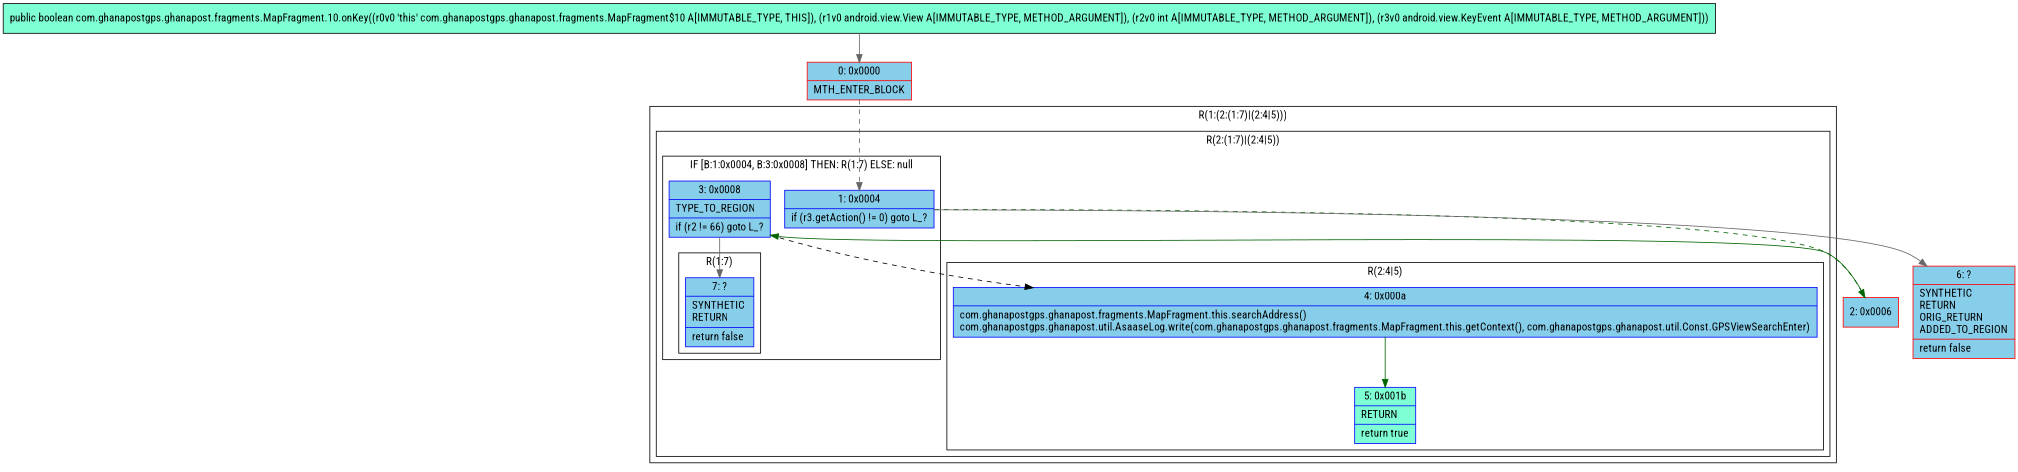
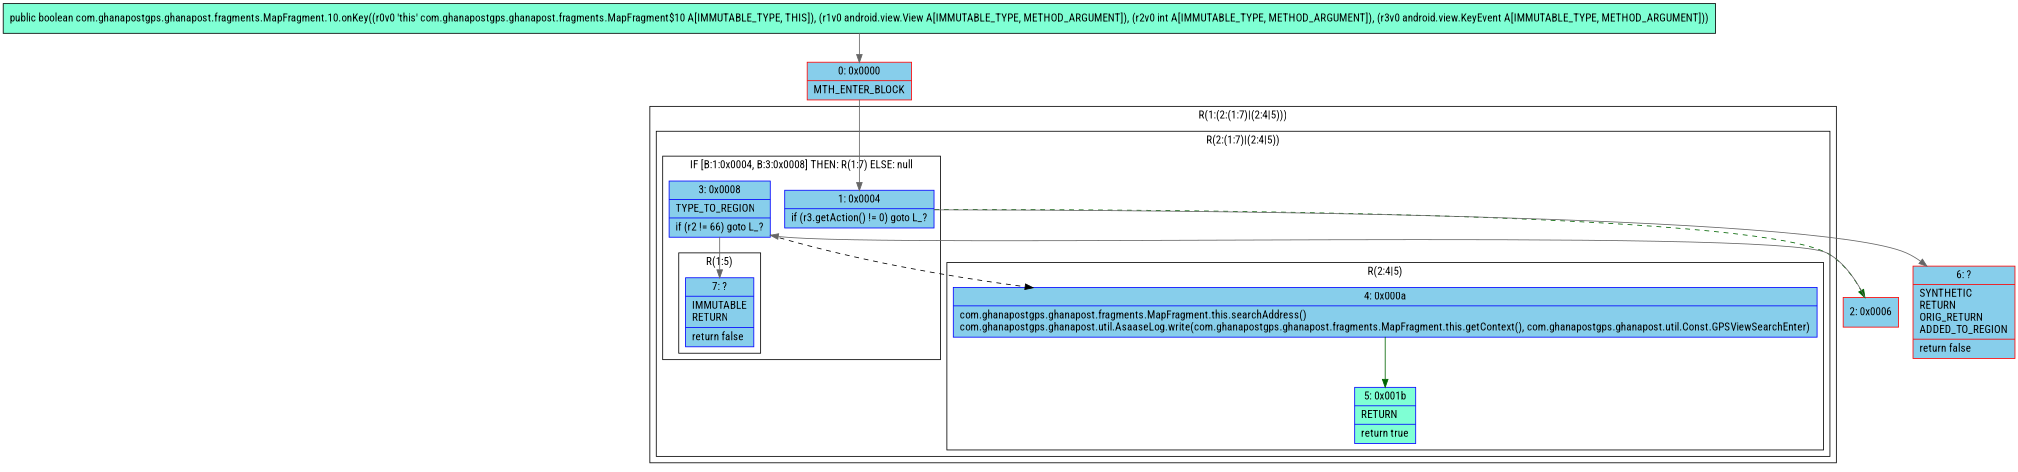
edge "0: 0x0000" -> "1: 0x0004": style dashed -> solid
edge "2: 0x0006" -> "3: 0x0008": color darkgreen -> gray40
cluster "R(1:7)": label "R(1:7)" -> "R(1:5)"
node "7: ?": text "SYNTHETIC" -> "IMMUTABLE"
